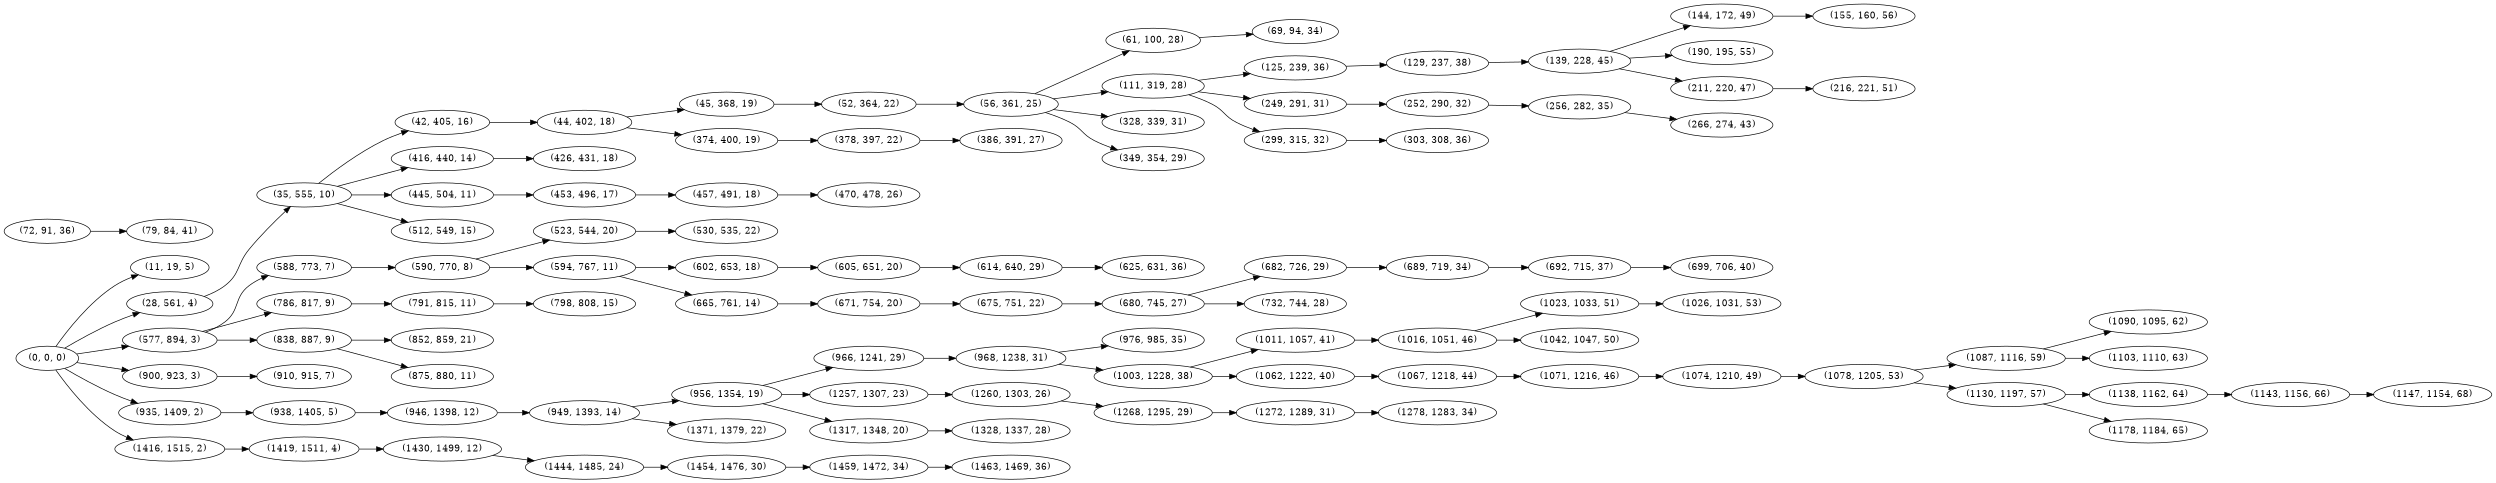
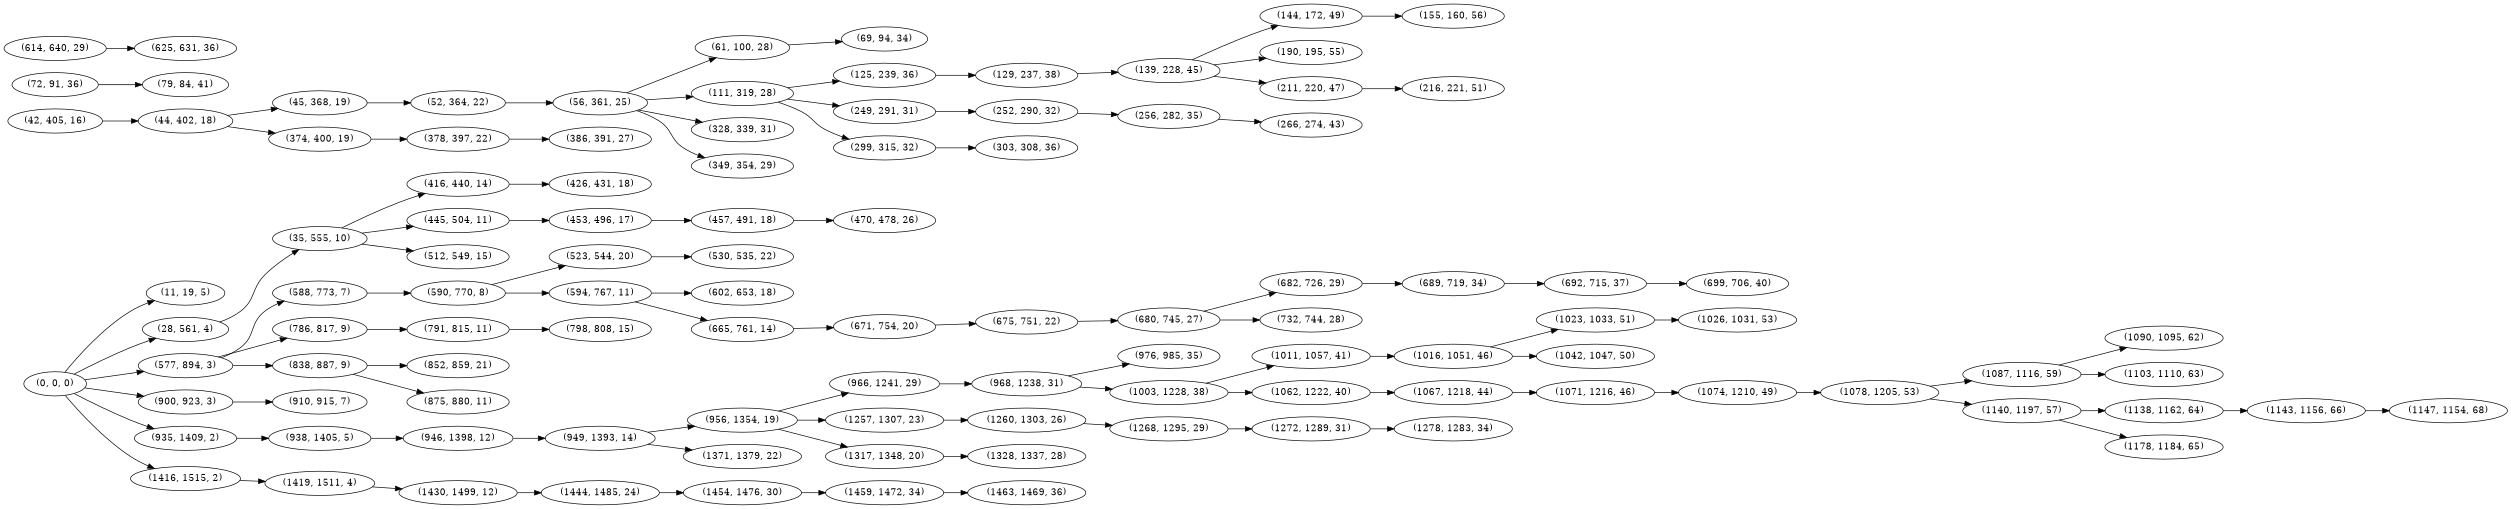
edge "(35, 555, 10)" -> "(42, 405, 16)": removed
node "(605, 651, 20)": removed
node "(1130, 1197, 57)": label "(1130, 1197, 57)" -> "(1140, 1197, 57)"
